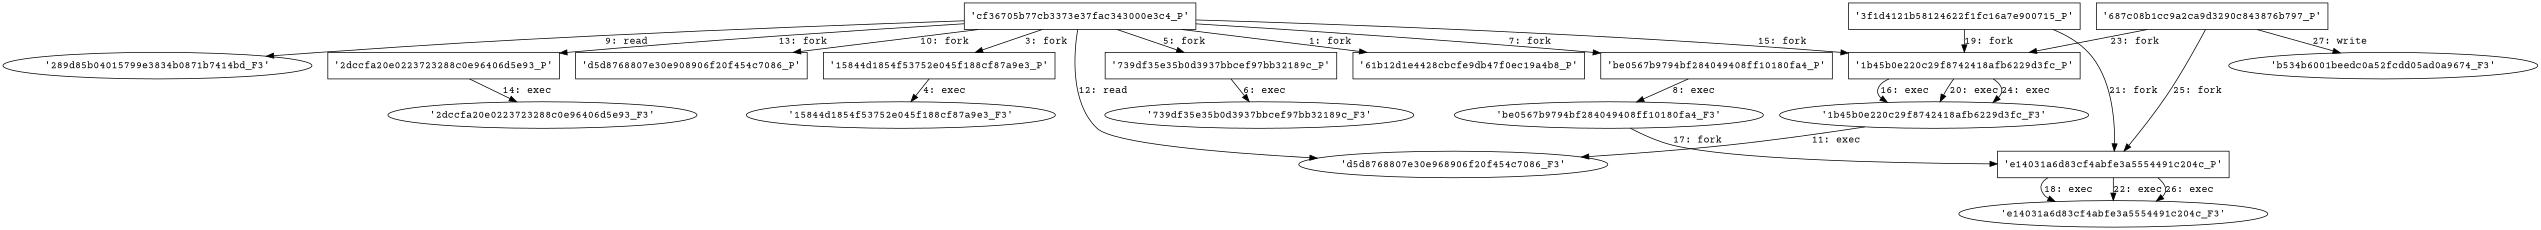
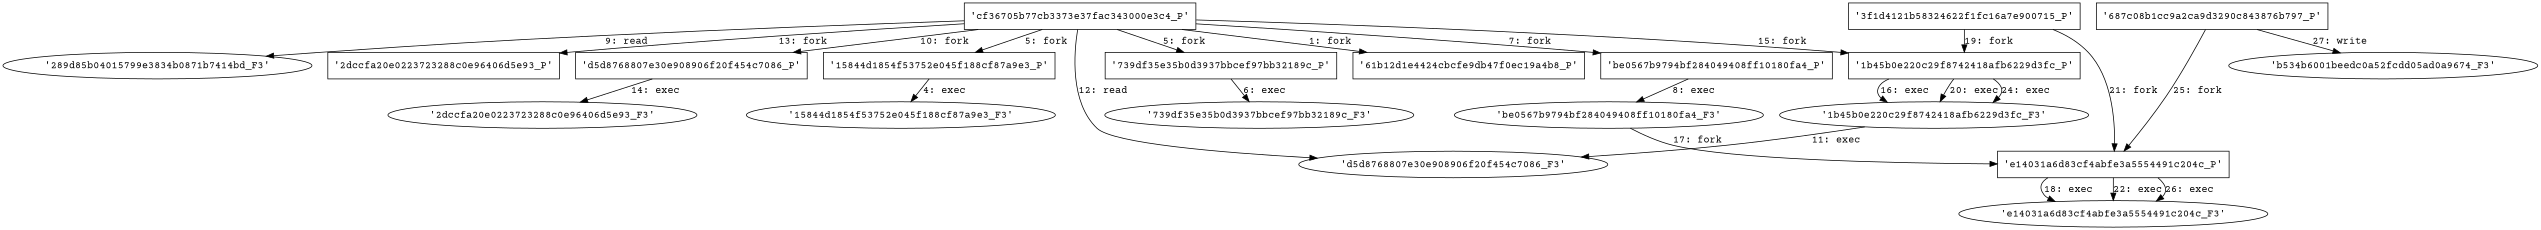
node "'3f1d4121b58124622f1fc16a7e900715_P'": label "'3f1d4121b58124622f1fc16a7e900715_P'" -> "'3f1d4121b58324622f1fc16a7e900715_P'"
edge "'687c08b1cc9a2ca9d3290c843876b797_P'" -> "'1b45b0e220c29f8742418afb6229d3fc_P'": removed, label "23: fork"
edge "'cf36705b77cb3373e37fac343000e3c4_P'" -> "'15844d1854f53752e045f188cf87a9e3_P'": label "3: fork" -> "5: fork"
node "'61b12d1e4428cbcfe9db47f0ec19a4b8_P'": label "'61b12d1e4428cbcfe9db47f0ec19a4b8_P'" -> "'61b12d1e4424cbcfe9db47f0ec19a4b8_P'"
edge "'2dccfa20e0223723288c0e96406d5e93_P'" -> "'2dccfa20e0223723288c0e96406d5e93_F3'": now "'d5d8768807e30e908906f20f454c7086_P'" -> "'2dccfa20e0223723288c0e96406d5e93_F3'"
node "'d5d8768807e30e968906f20f454c7086_F3'": label "'d5d8768807e30e968906f20f454c7086_F3'" -> "'d5d8768807e30e908906f20f454c7086_F3'"
